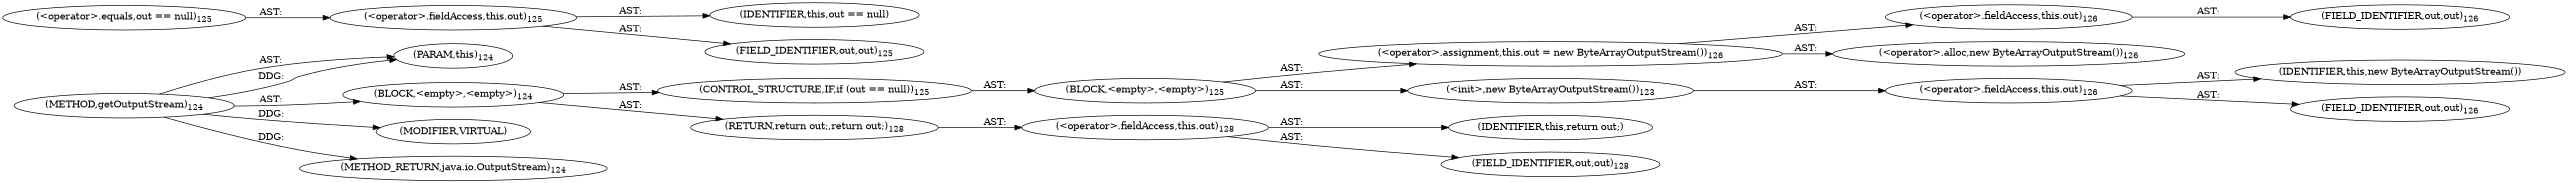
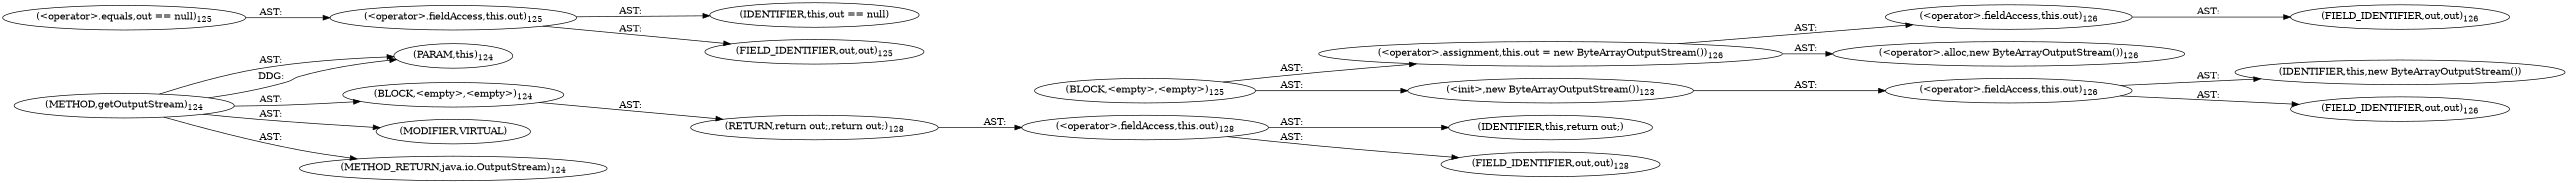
node "(CONTROL_STRUCTURE,IF,if (out == null))": removed
edge "(METHOD,getOutputStream)" -> "(MODIFIER,VIRTUAL)": label "DDG: " -> "AST: "
edge "(METHOD,getOutputStream)" -> "(METHOD_RETURN,java.io.OutputStream)": label "DDG: " -> "AST: "
